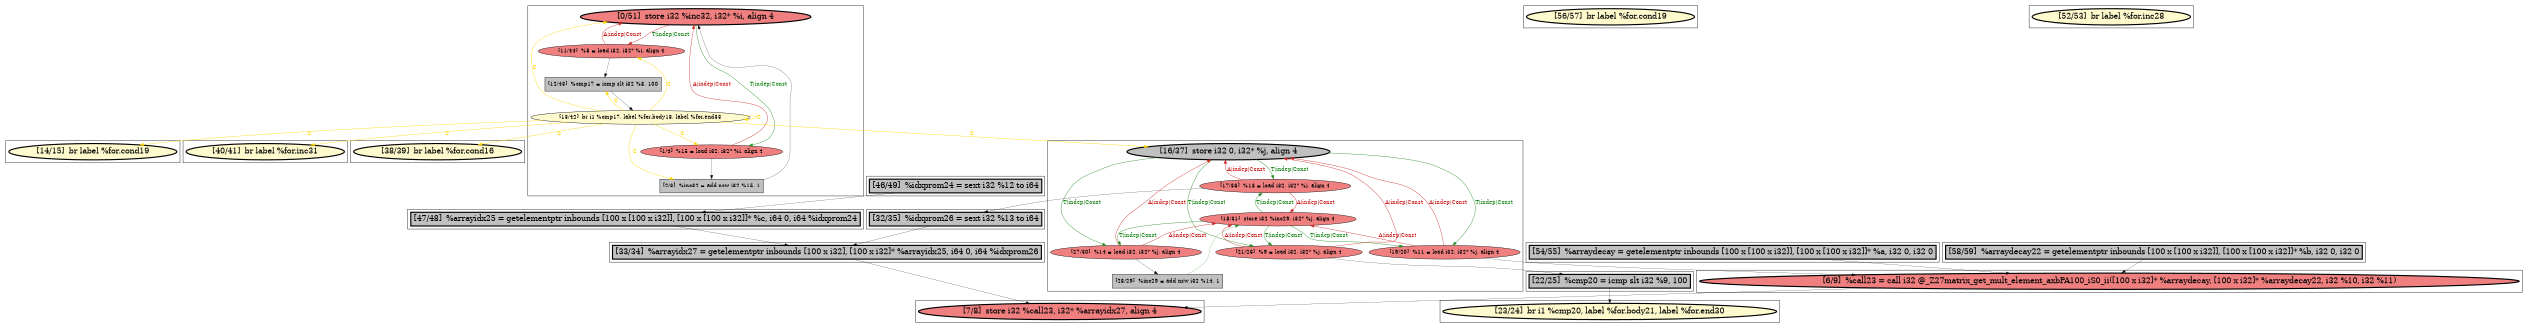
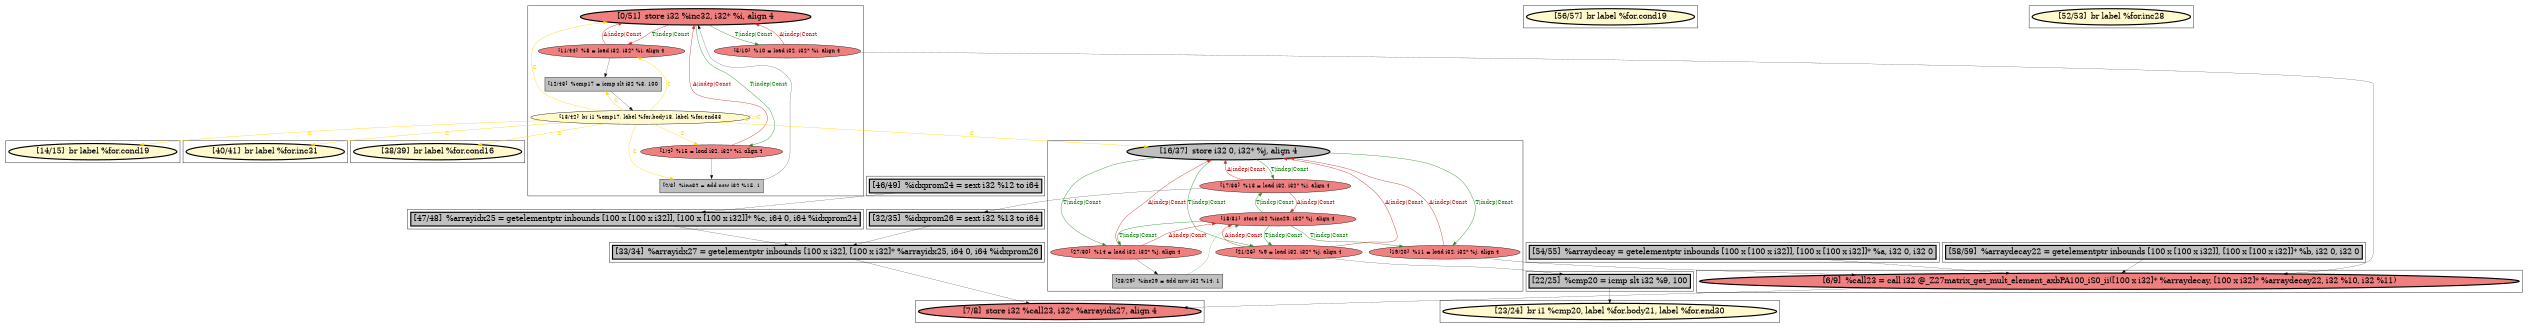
node "[5/10]  %10 = load i32, i32* %i, align 4": added
edge "[19/20]  %11 = load i32, i32* %j, align 4" -> "[18/31]  store i32 %inc29, i32* %j, align 4": removed, label "A|indep|Const"
